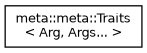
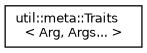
node "meta::meta::Traits < Arg, Args... >": label "meta::meta::Traits < Arg, Args... >" -> "util::meta::Traits < Arg, Args... >"
